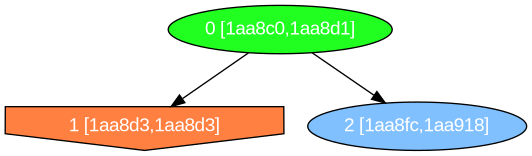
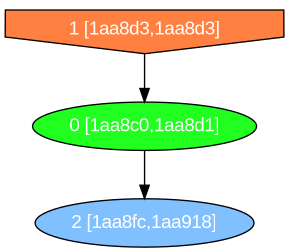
edge "0 [1aa8c0,1aa8d1]" -> "1 [1aa8d3,1aa8d3]": reversed
